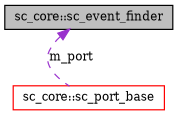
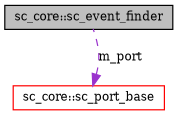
edge "sc_core::sc_port_base" -> "sc_core::sc_event_finder": reversed
